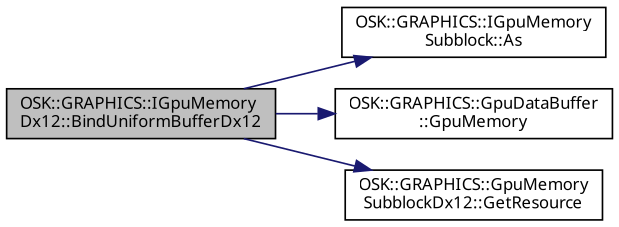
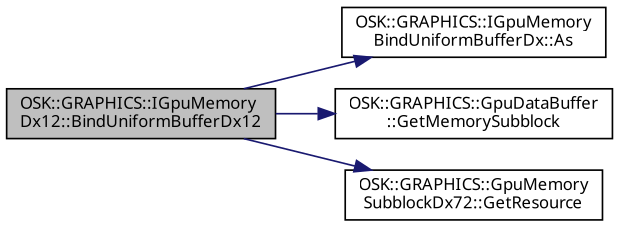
node "OSK::GRAPHICS::IGpuMemory Subblock::As": label "OSK::GRAPHICS::IGpuMemory Subblock::As" -> "OSK::GRAPHICS::IGpuMemory BindUniformBufferDx::As"
node "OSK::GRAPHICS::GpuDataBuffer ::GpuMemory": label "OSK::GRAPHICS::GpuDataBuffer ::GpuMemory" -> "OSK::GRAPHICS::GpuDataBuffer ::GetMemorySubblock"
node "OSK::GRAPHICS::GpuMemory SubblockDx12::GetResource": label "OSK::GRAPHICS::GpuMemory SubblockDx12::GetResource" -> "OSK::GRAPHICS::GpuMemory SubblockDx72::GetResource"
